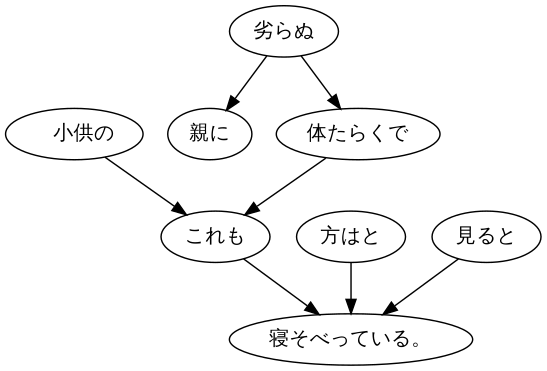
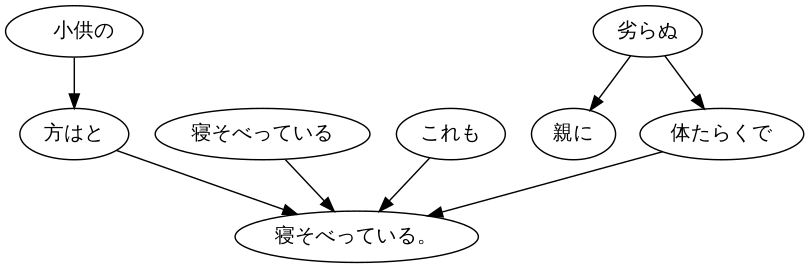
edge "小供の" -> "これも": now "小供の" -> "方はと"
edge "体たらくで" -> "これも": now "体たらくで" -> "寝そべっている。"
node "見ると": label "見ると" -> "寝そべっている"
